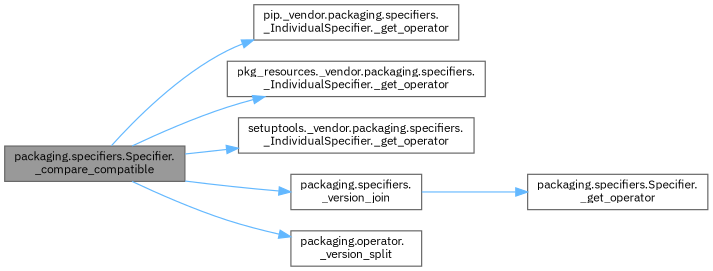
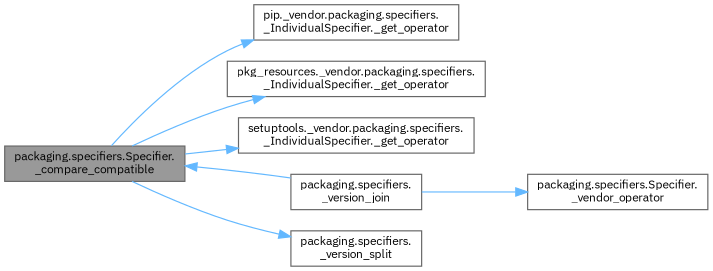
edge "packaging.specifiers.Specifier. _compare_compatible" -> "packaging.specifiers. _version_join": reversed
node "packaging.specifiers.Specifier. _get_operator": label "packaging.specifiers.Specifier. _get_operator" -> "packaging.specifiers.Specifier. _vendor_operator"
node "packaging.operator. _version_split": label "packaging.operator. _version_split" -> "packaging.specifiers. _version_split"
